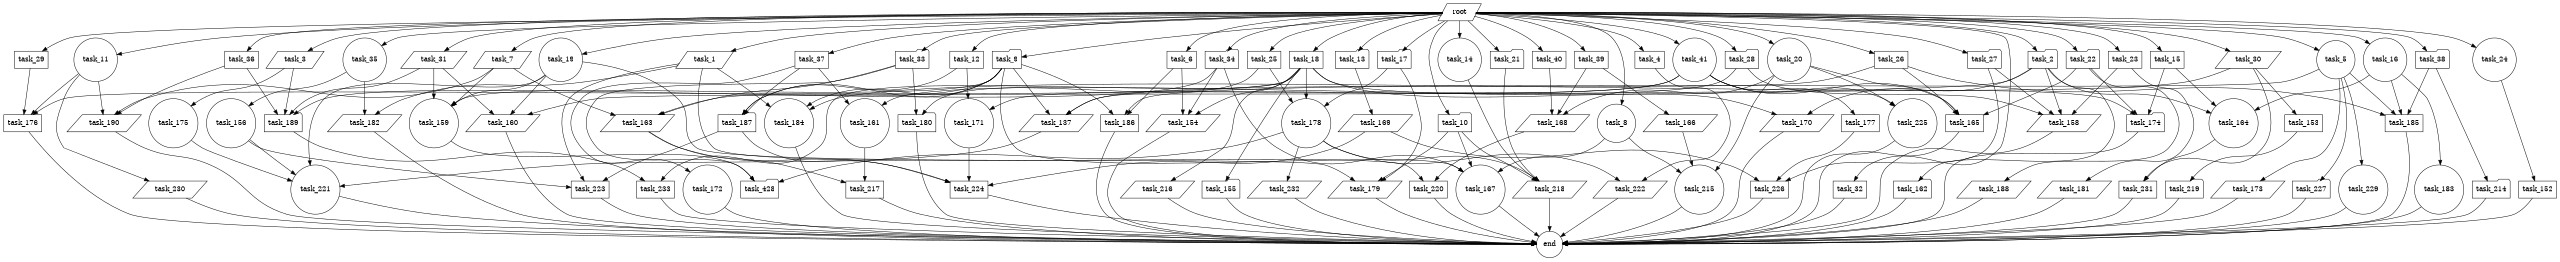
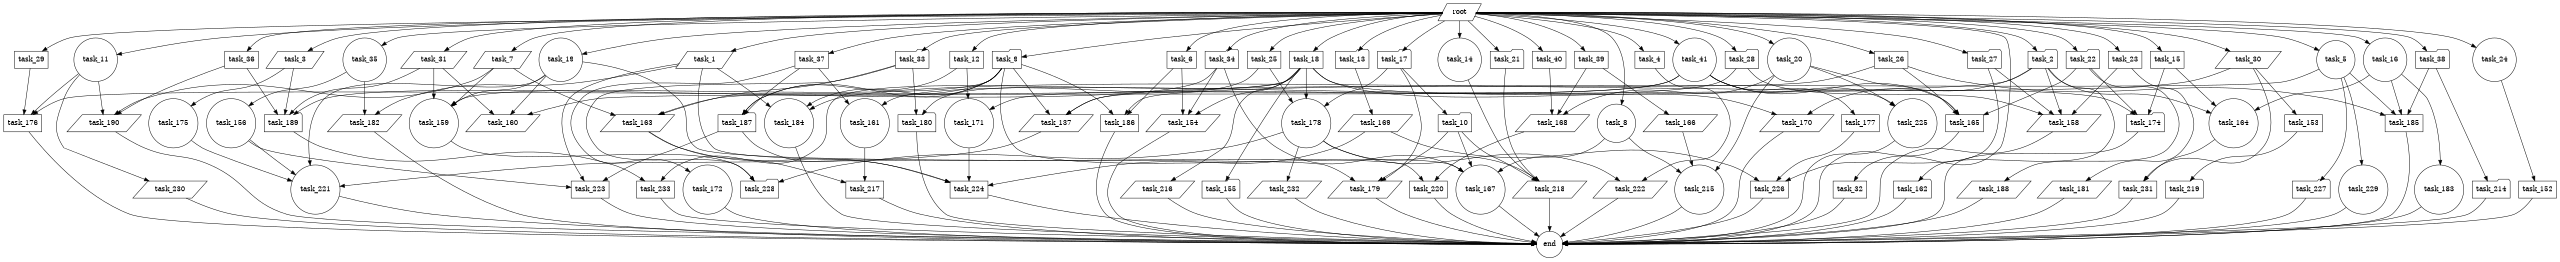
edge "root" -> "task_10": now "task_17" -> "task_10"
node "task_428": label "task_428" -> "task_228"
node "task_173": removed
edge "task_160" -> "end": removed
